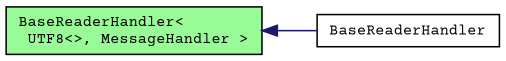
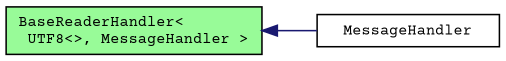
node "BaseReaderHandler": label "BaseReaderHandler" -> "MessageHandler"
